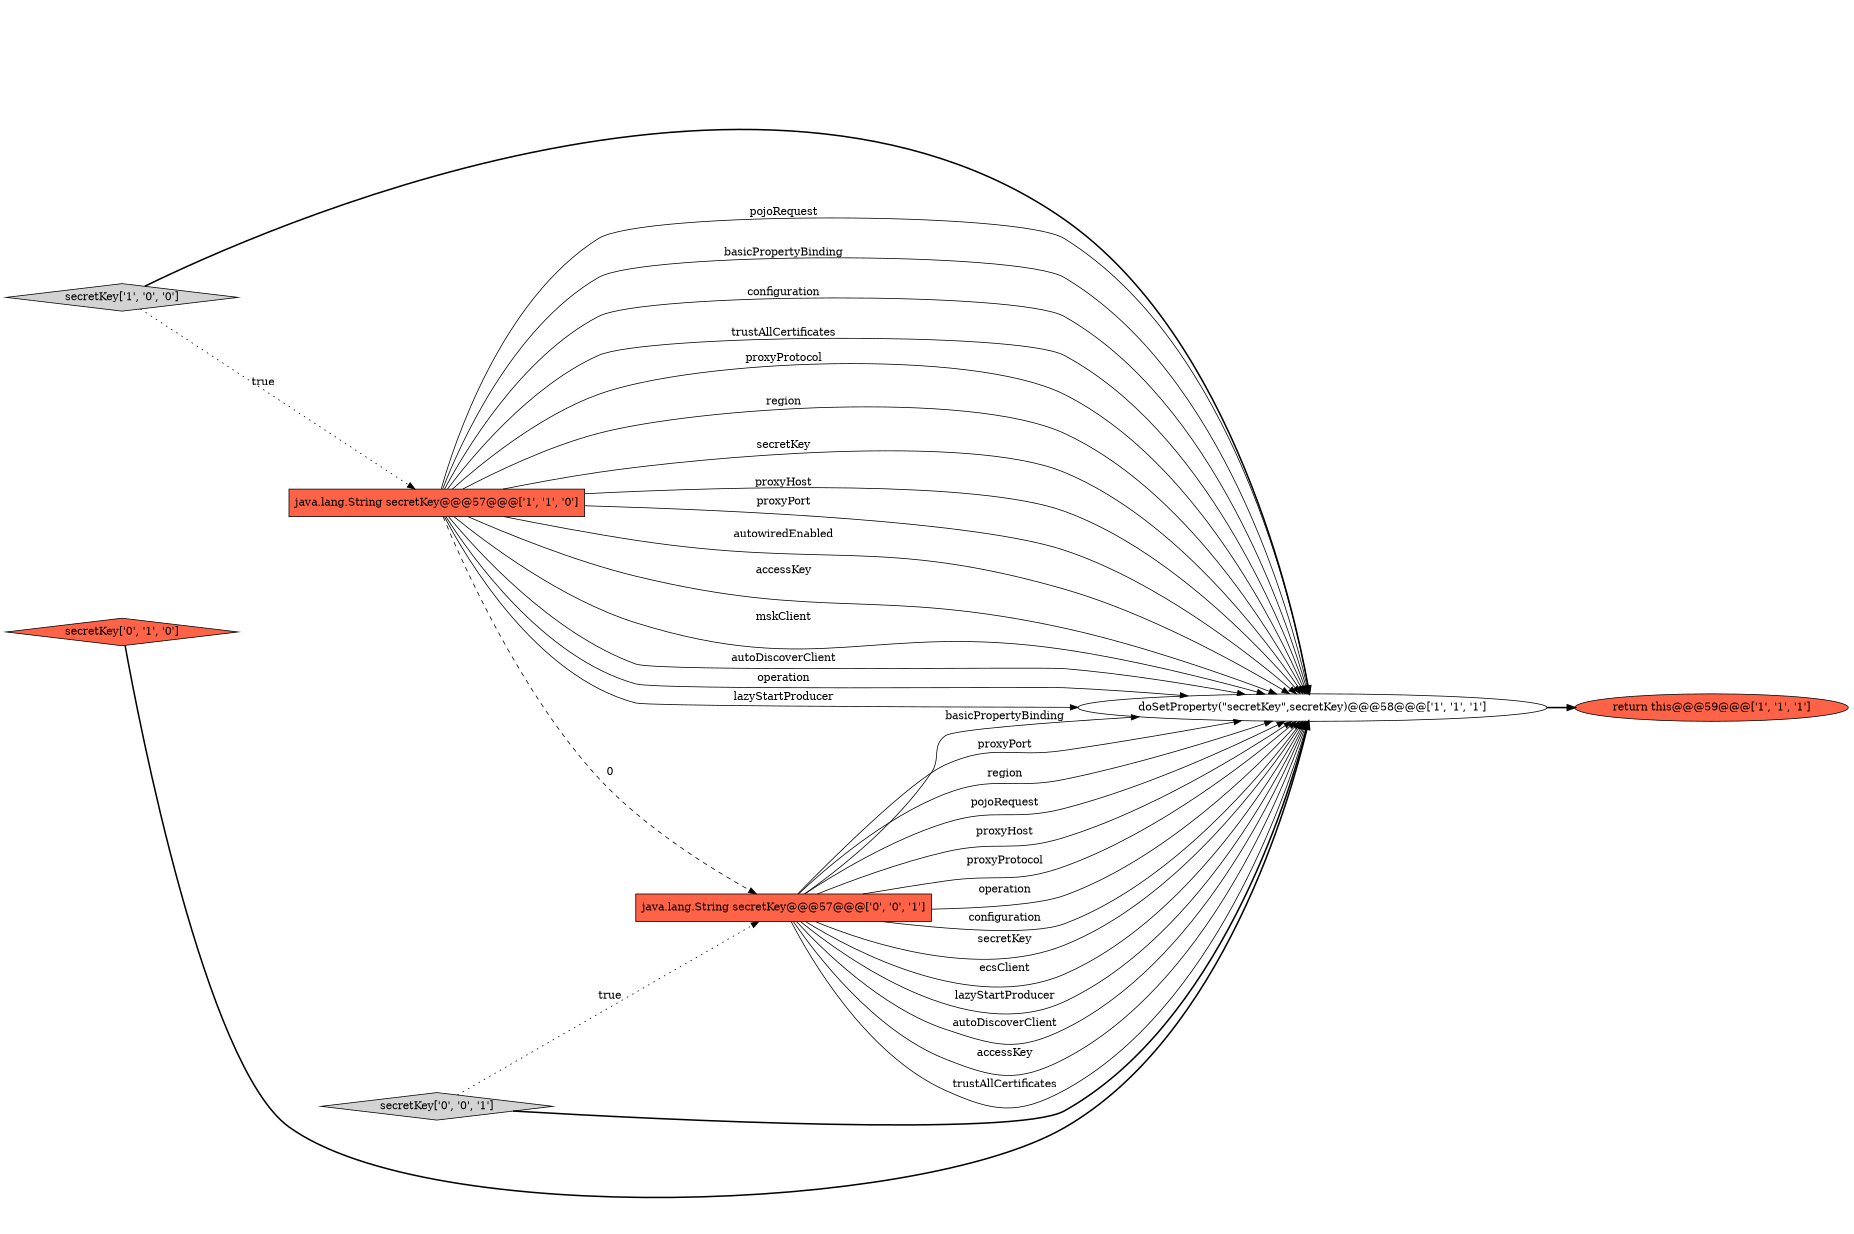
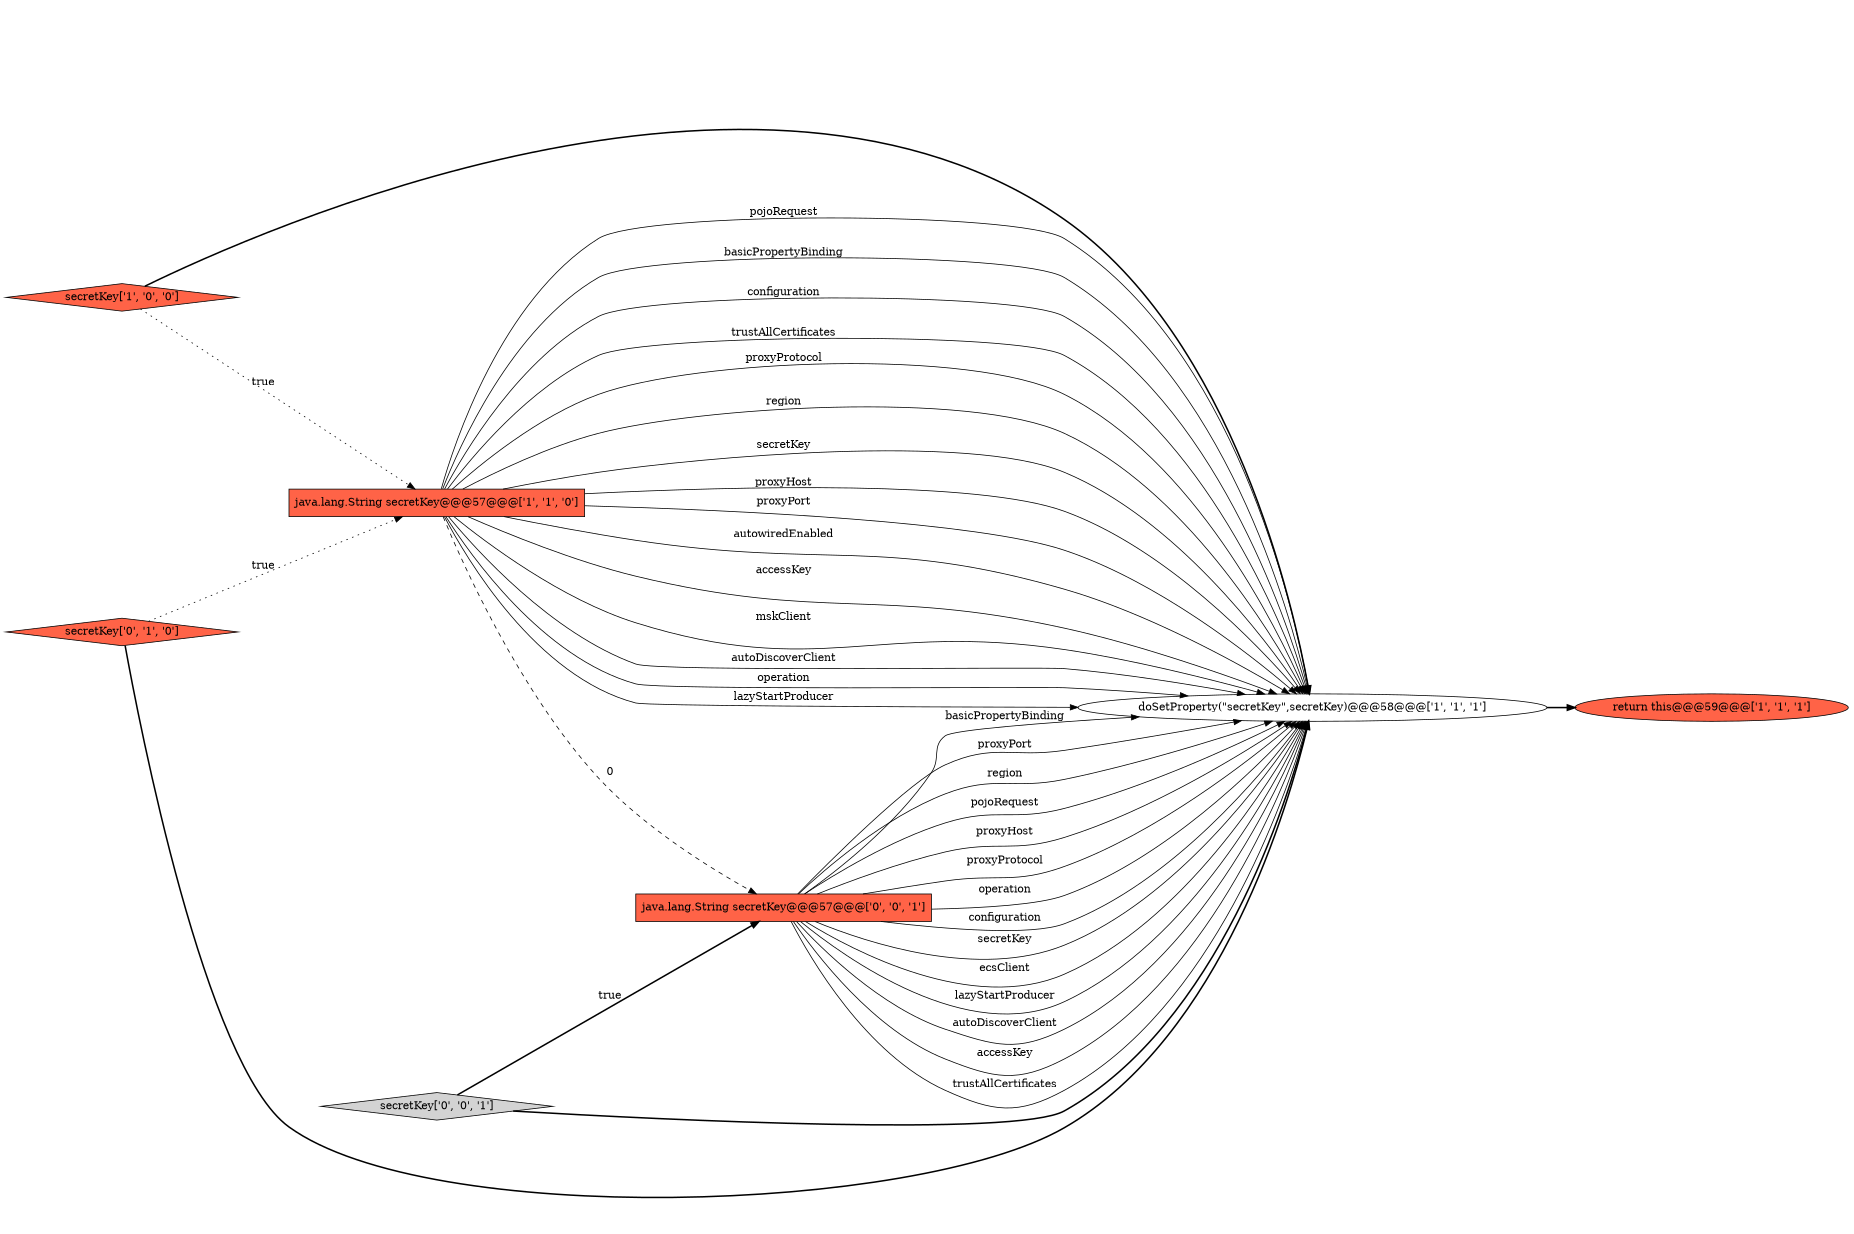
node "secretKey['1', '0', '0']": fillcolor lightgray -> tomato
edge "secretKey['0', '1', '0']" -> "java.lang.String secretKey@@@57@@@['1', '1', '0']": added, label "true"
edge "secretKey['0', '0', '1']" -> "java.lang.String secretKey@@@57@@@['0', '0', '1']": style dotted -> bold
